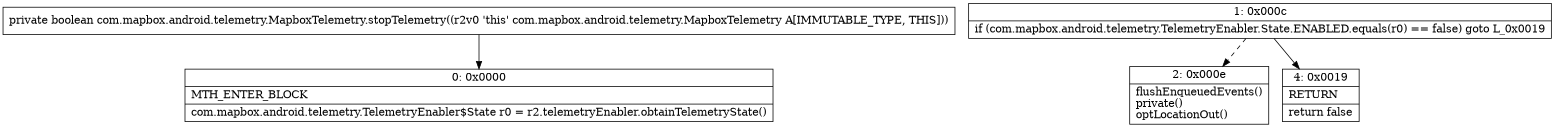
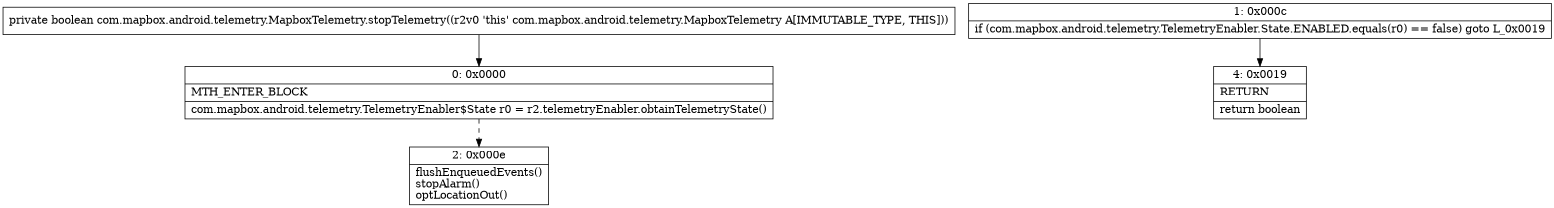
edge "1: 0x000c" -> "2: 0x000e": now "0: 0x0000" -> "2: 0x000e"
node "2: 0x000e": text "private()" -> "stopAlarm()"
node "4: 0x0019": text "return false" -> "return boolean"
